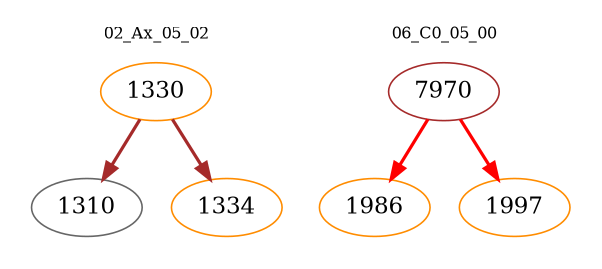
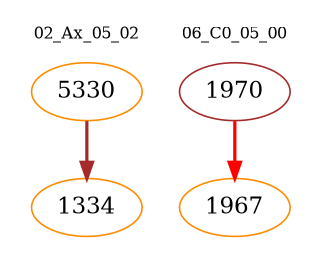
node "1330": label "1330" -> "5330"
node "7970": label "7970" -> "1970"
node "1310": removed
node "1986": removed
node "1997": label "1997" -> "1967"
